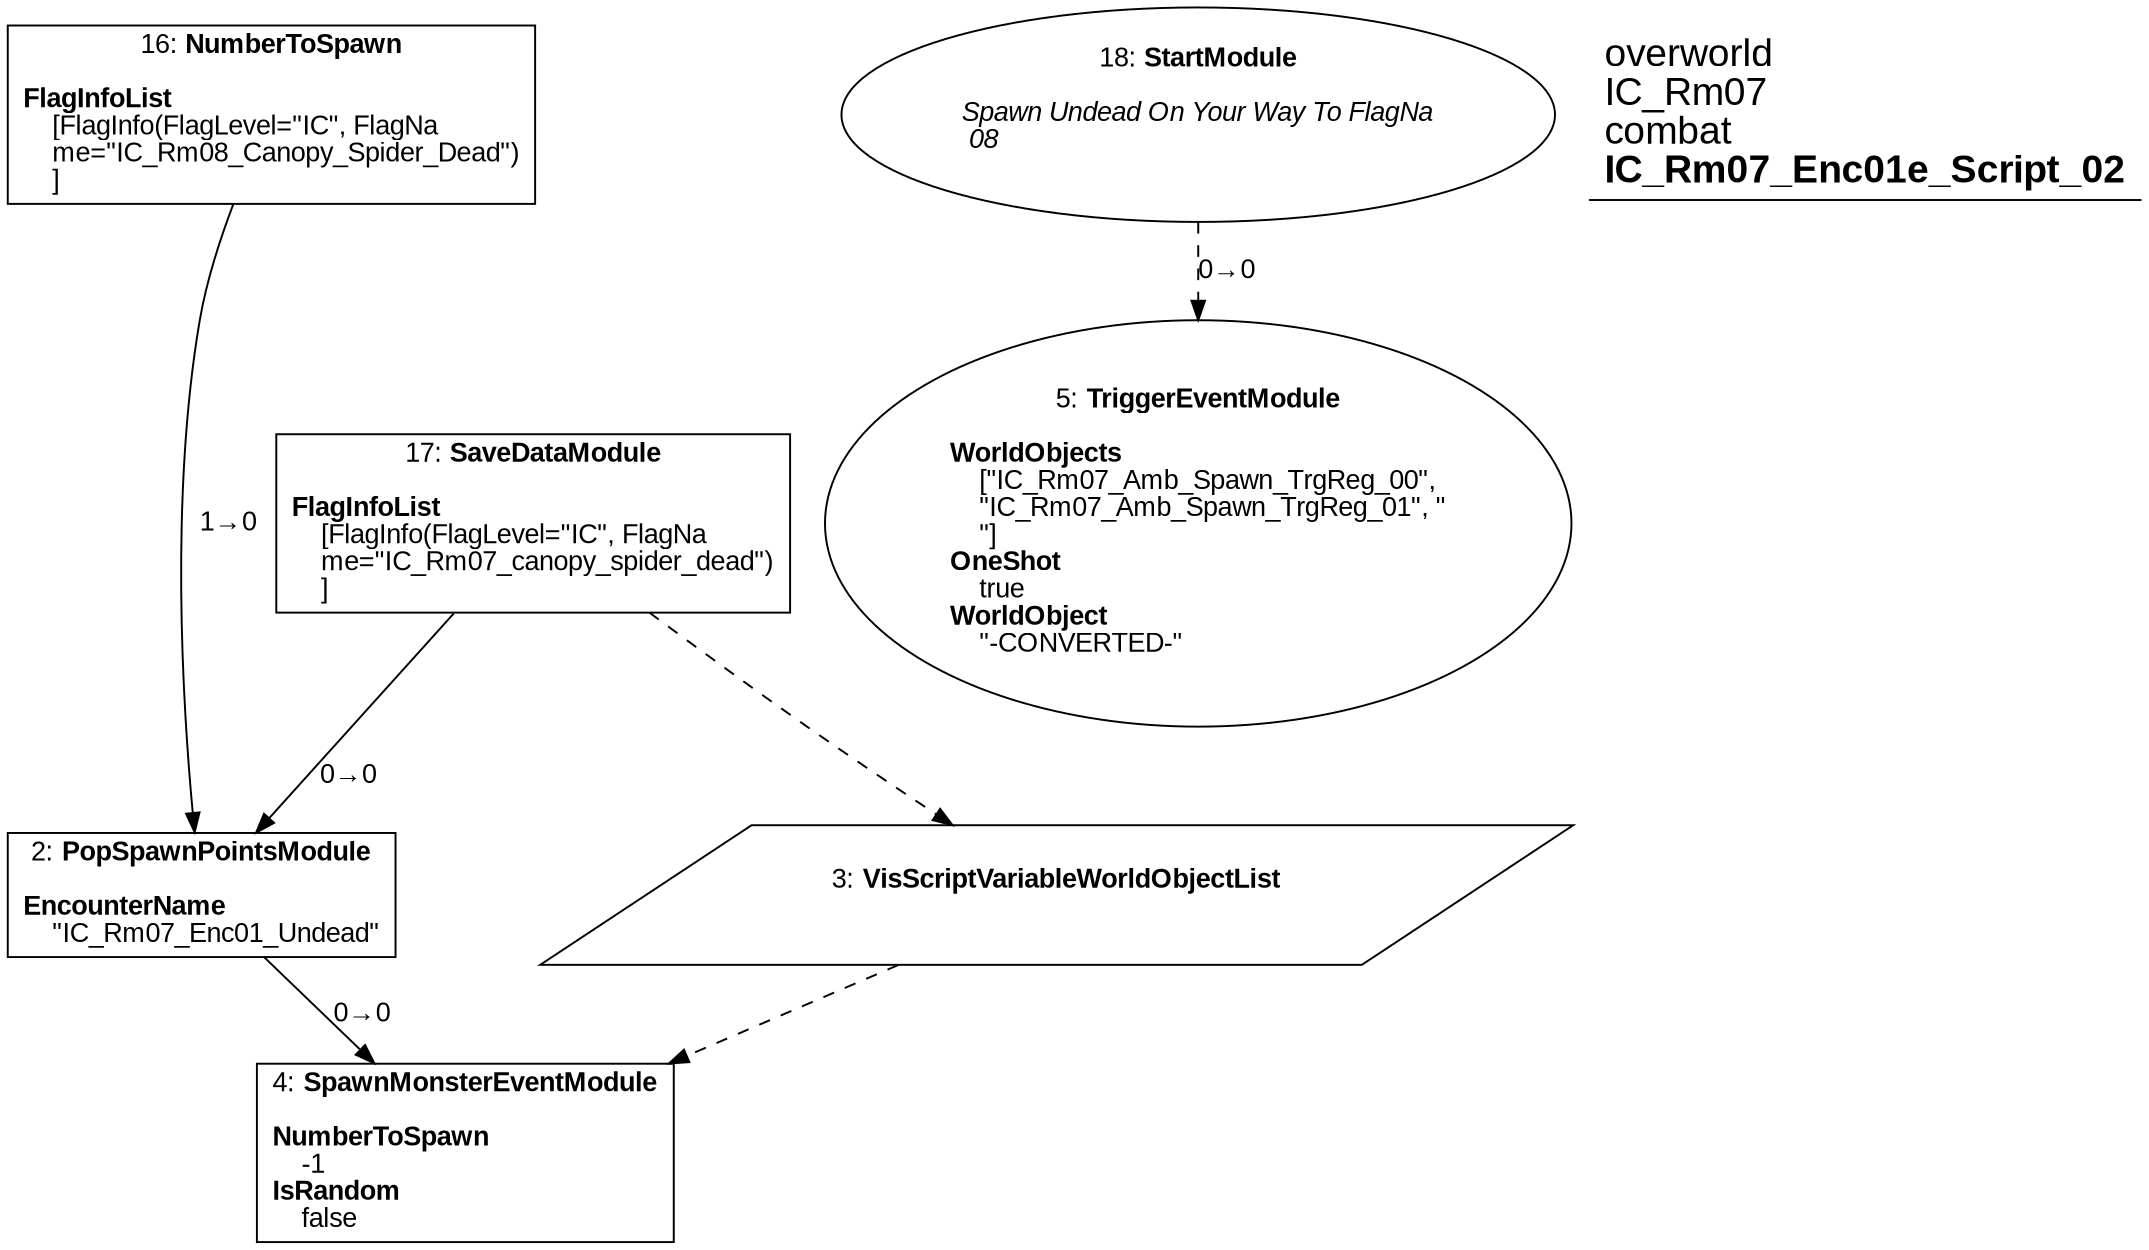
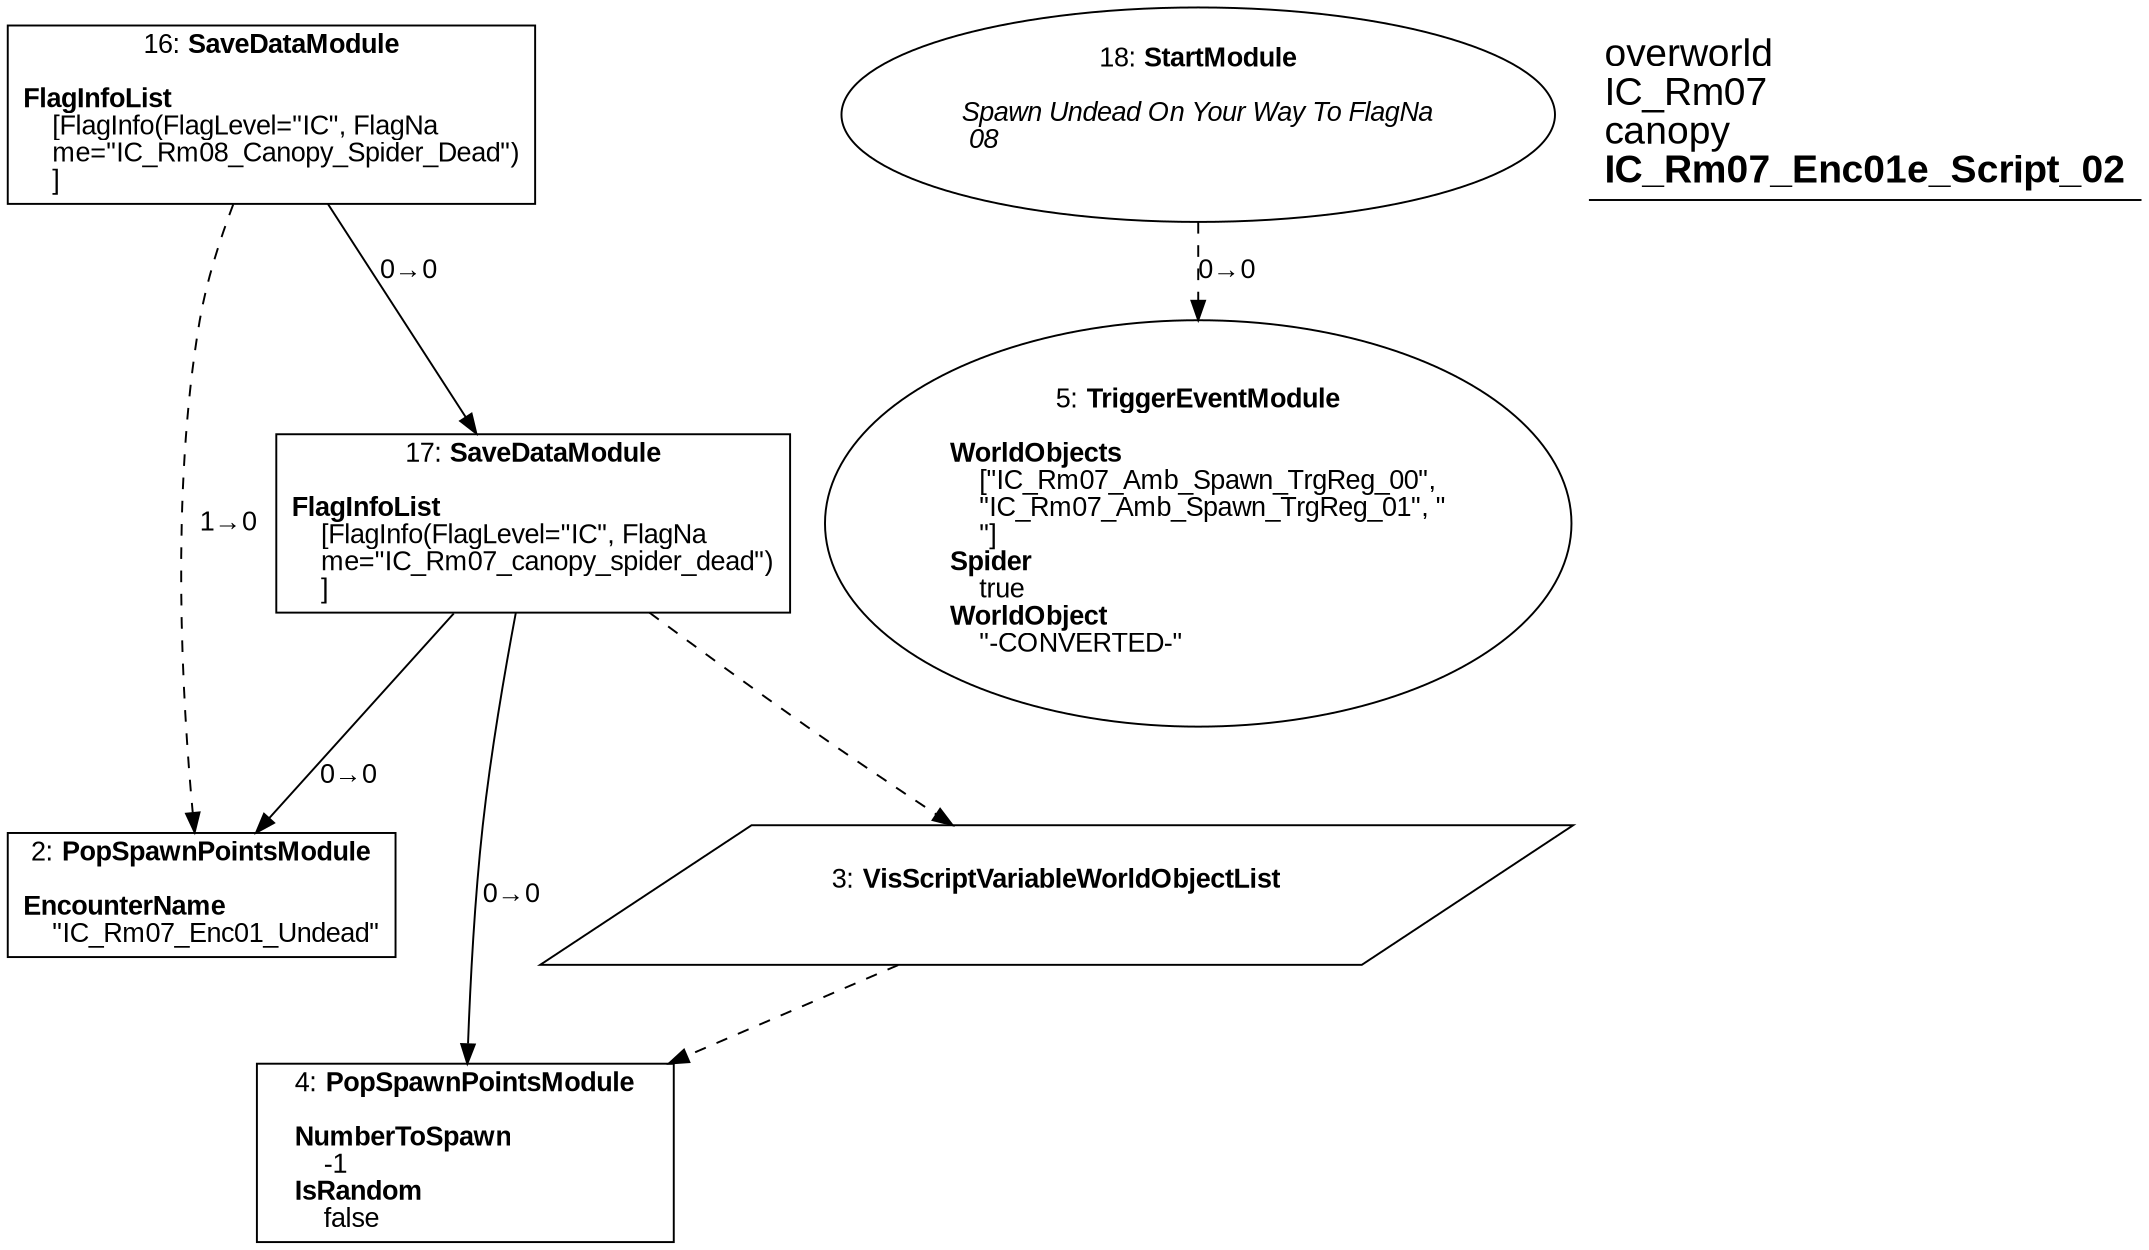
node "16:": text "NumberToSpawn" -> "SaveDataModule"
node "overworld": text "combat" -> "canopy"
edge "16:" -> "17:": added, label "0→0"
edge "16:" -> "2:": style solid -> dashed
node "5:": text "OneShot" -> "Spider"
edge "2:" -> "4:": now "17:" -> "4:"
node "4:": text "SpawnMonsterEventModule" -> "PopSpawnPointsModule"
